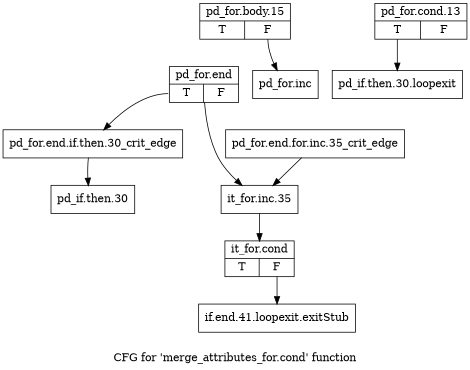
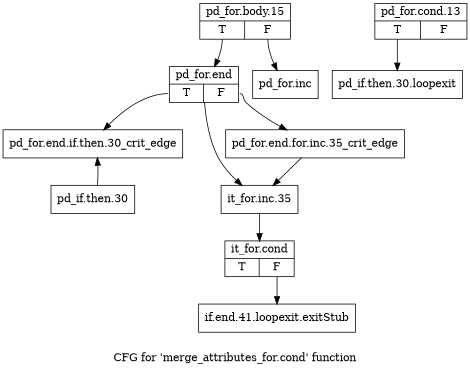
edge "pd_for.body.15" -> "pd_for.end": added
edge "pd_for.end" -> "pd_for.end.for.inc.35_crit_edge": added
edge "pd_for.end.if.then.30_crit_edge" -> "pd_if.then.30": reversed
